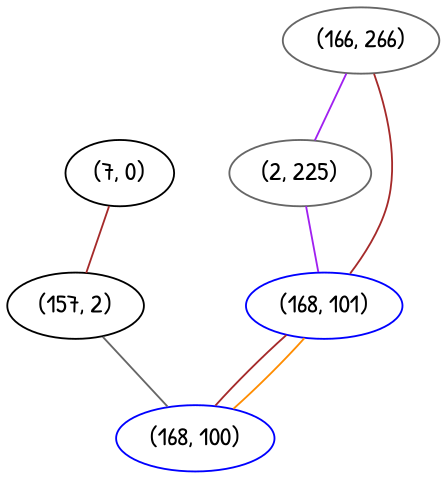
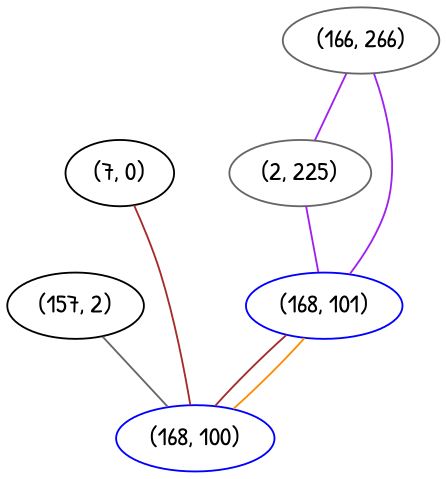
edge "(166, 266)" -- "(168, 101)": color brown -> purple
edge "(7, 0)" -- "(157, 2)": now "(7, 0)" -- "(168, 100)"
